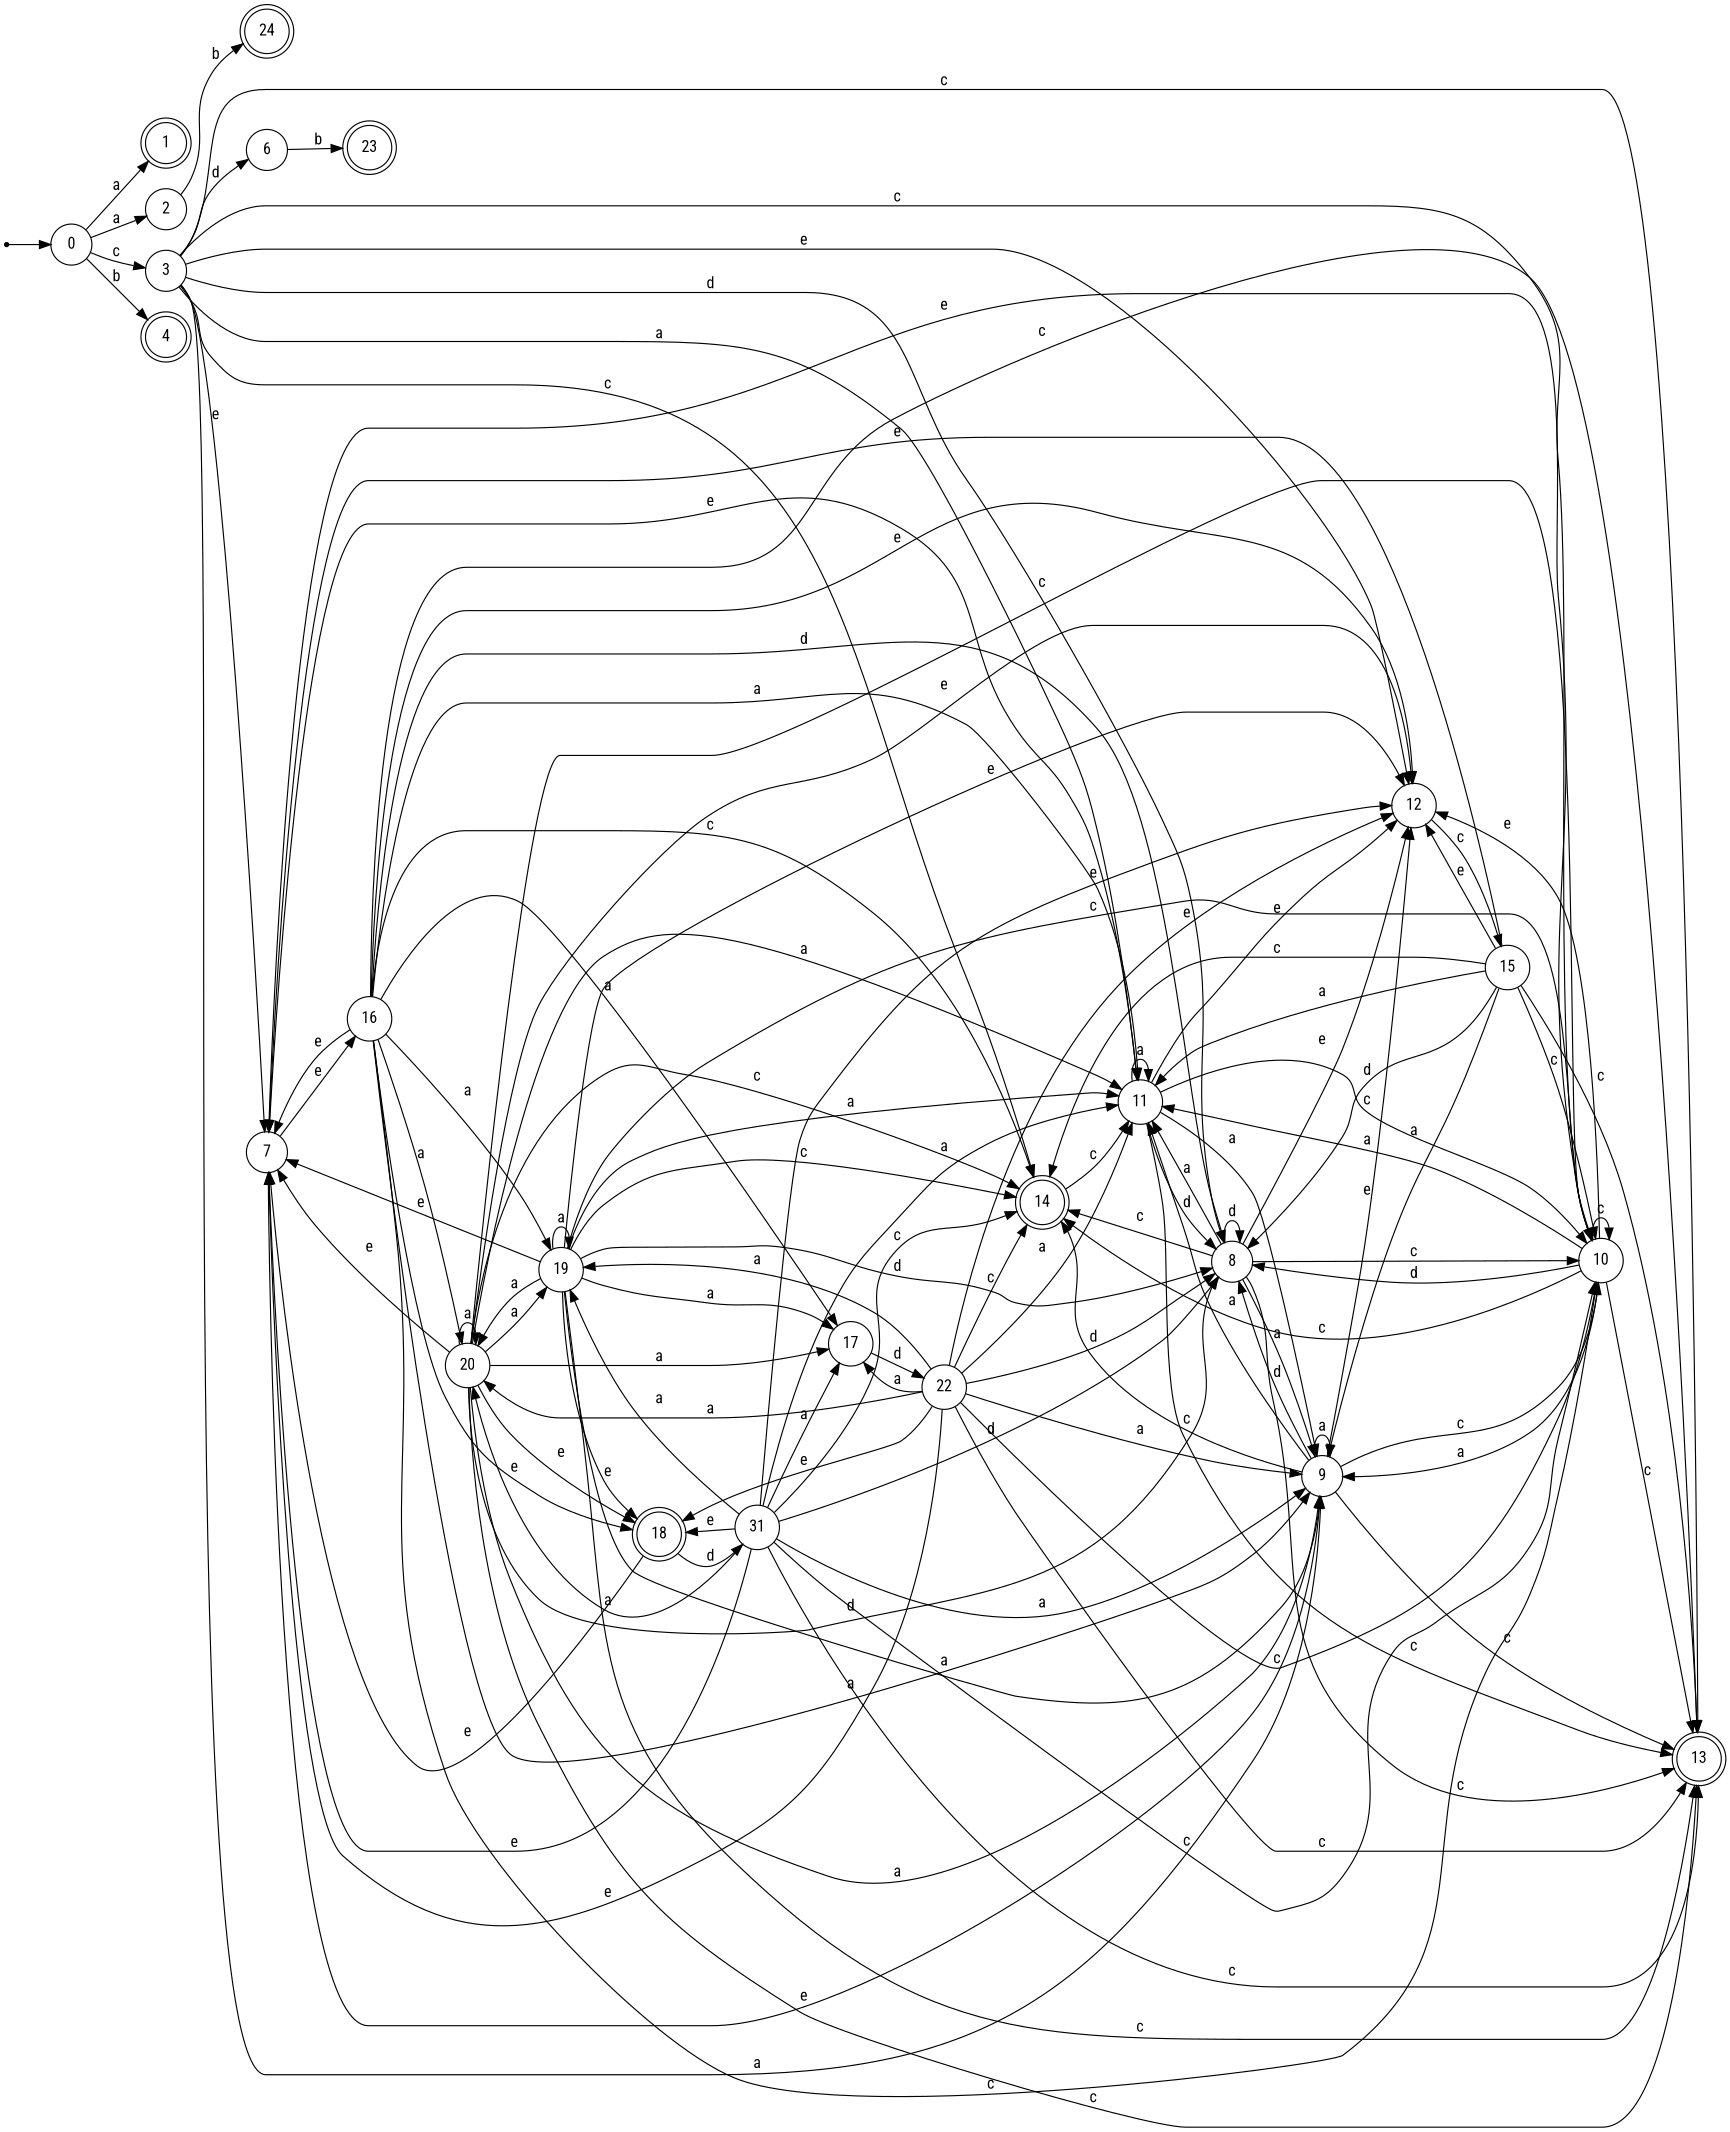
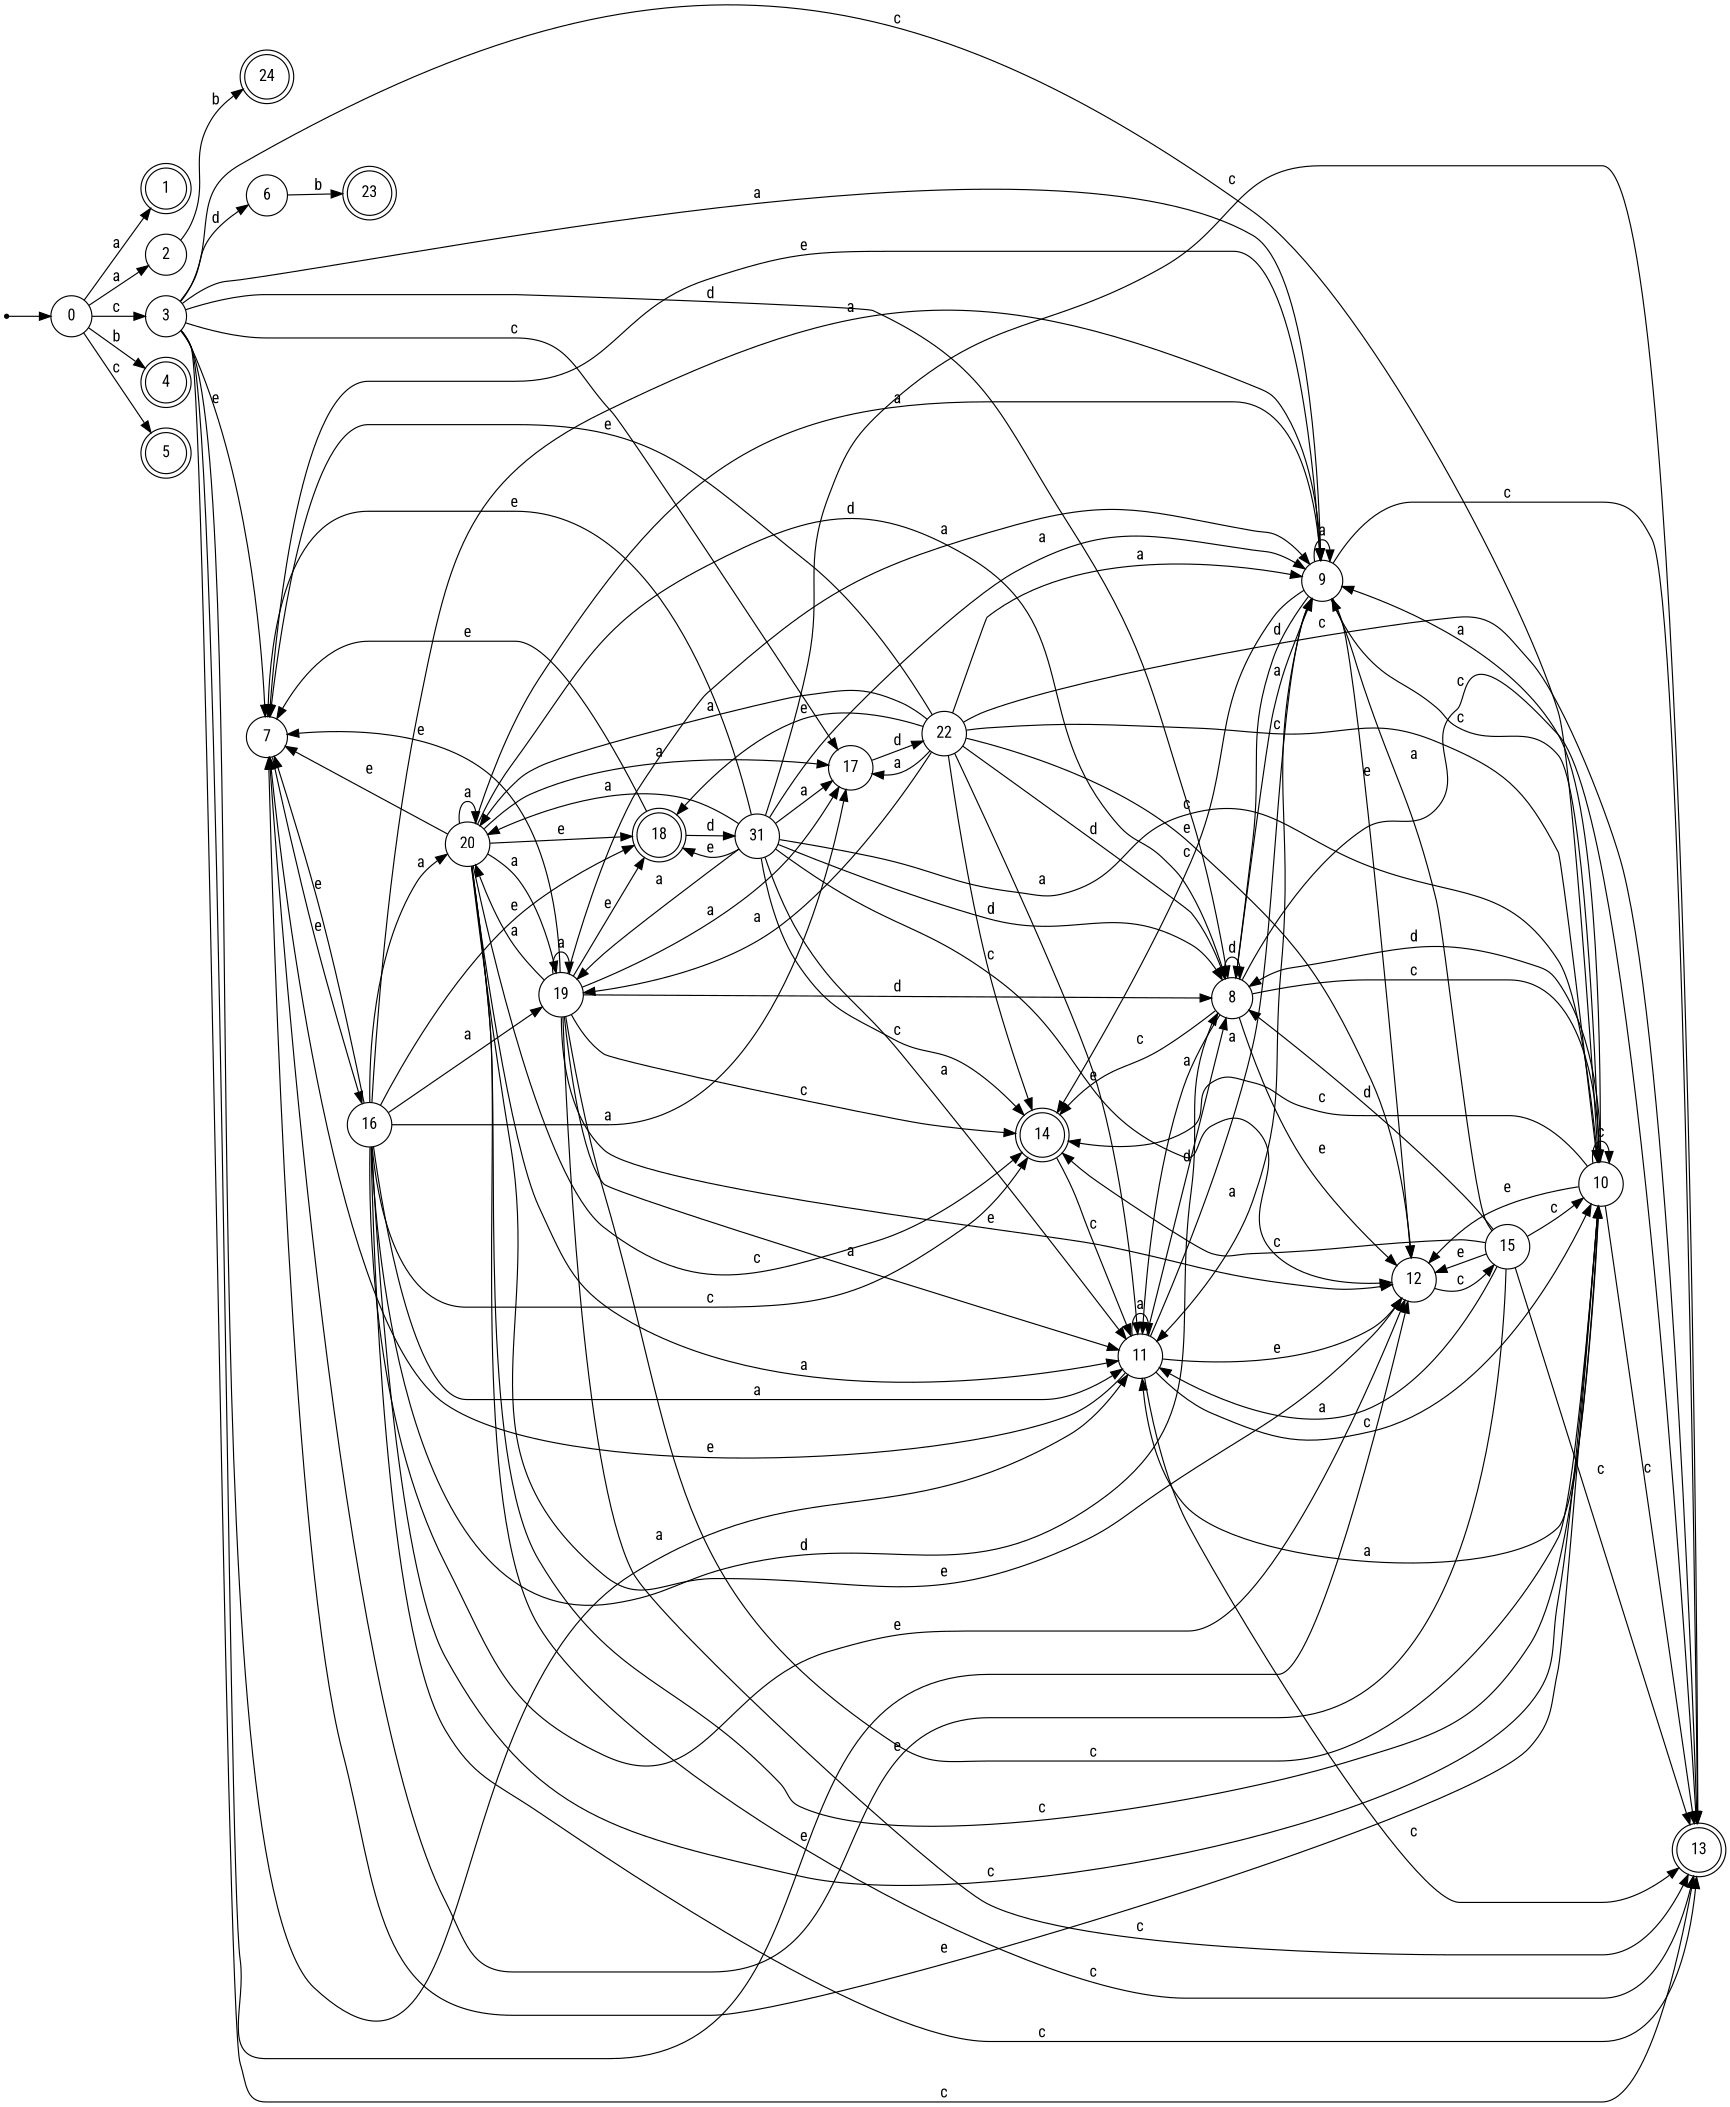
node "5": added
edge "3" -> "14": now "3" -> "17"
